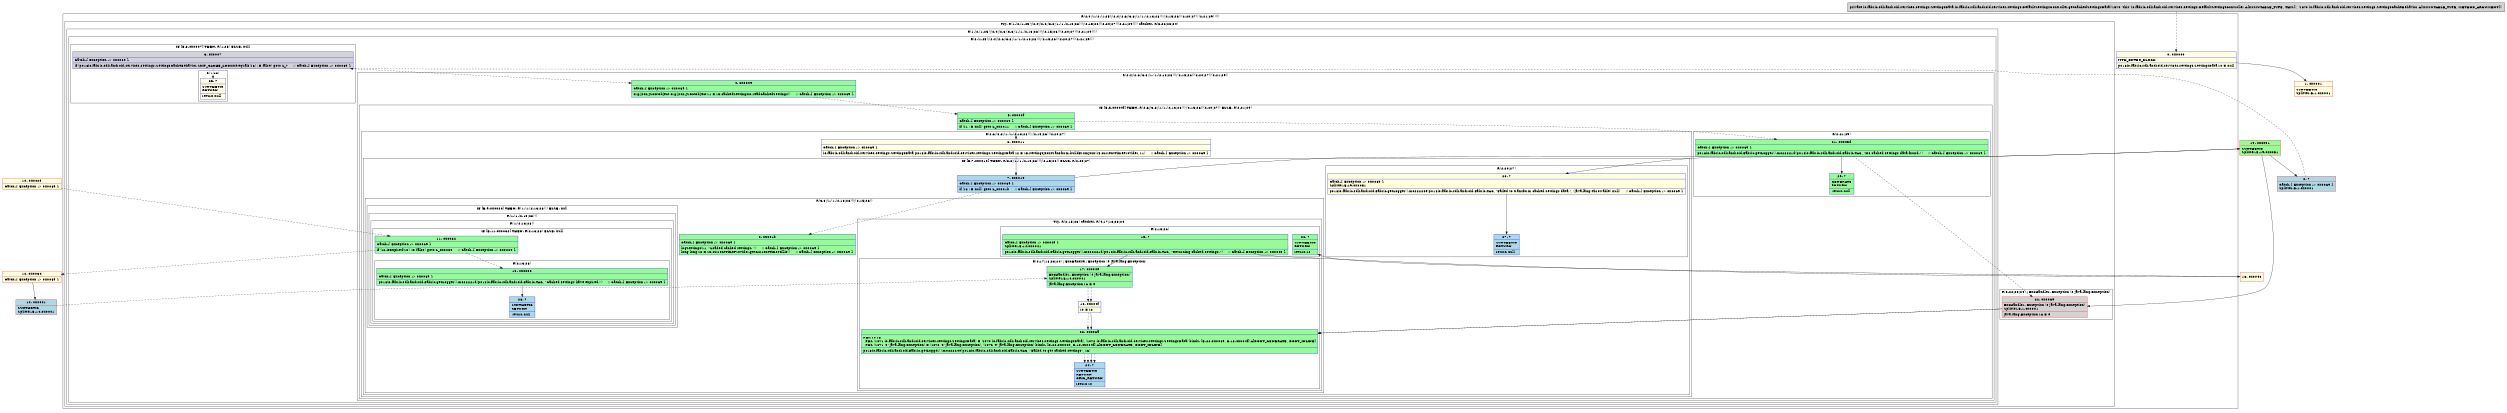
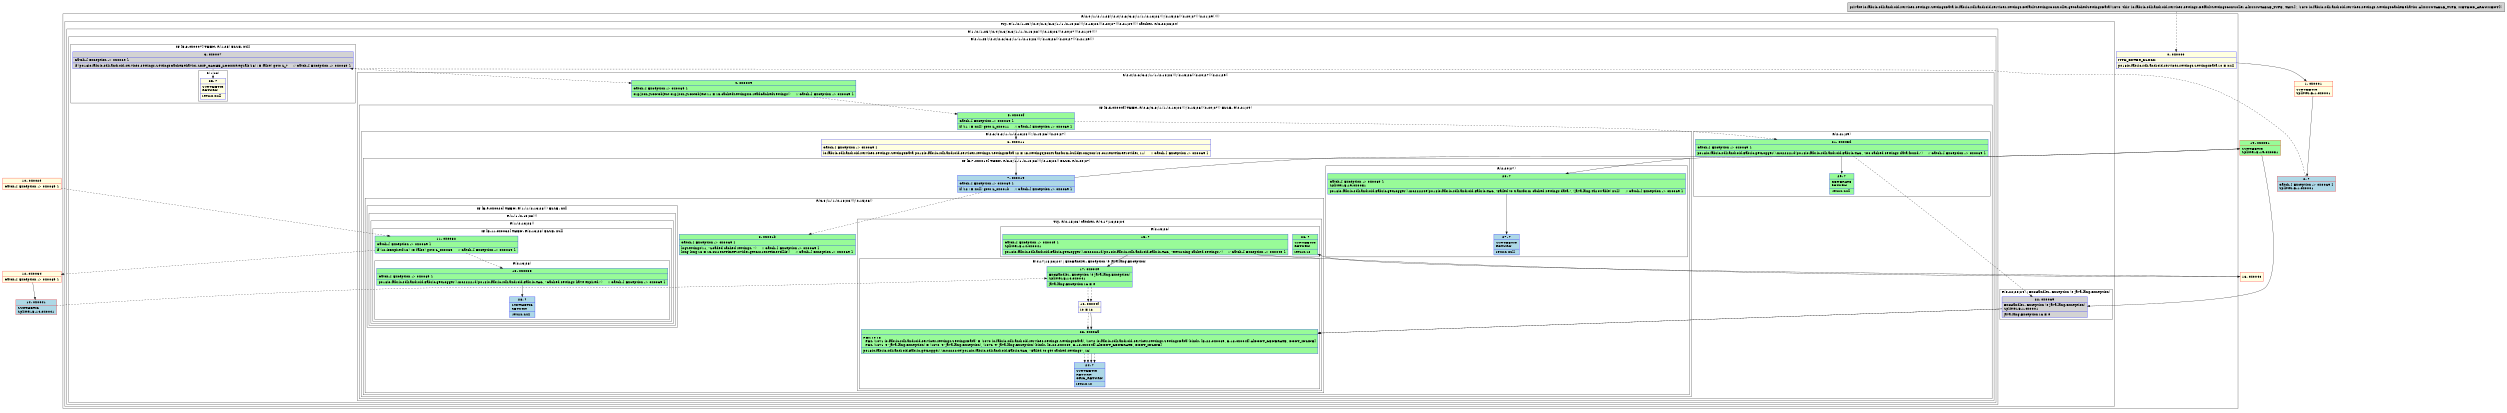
edge "19: 0x0051" -> "2: ?": now "1: 0x0001" -> "2: ?"
node "20: ?": fillcolor lightyellow -> palegreen
node "22: 0x0069": color red -> blue
